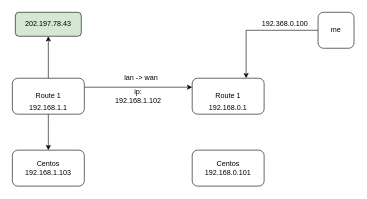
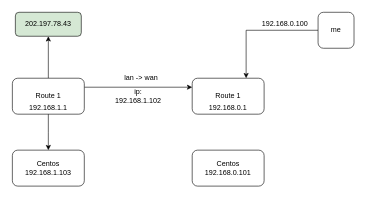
node "192.368.0.100": label "192.368.0.100" -> "192.168.0.100"
